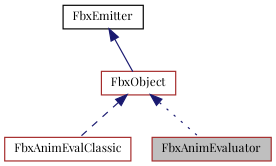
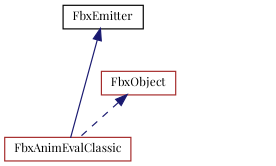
edge "FbxObject" -> "FbxEmitter": now "FbxAnimEvalClassic" -> "FbxEmitter"
node "FbxAnimEvaluator": removed
